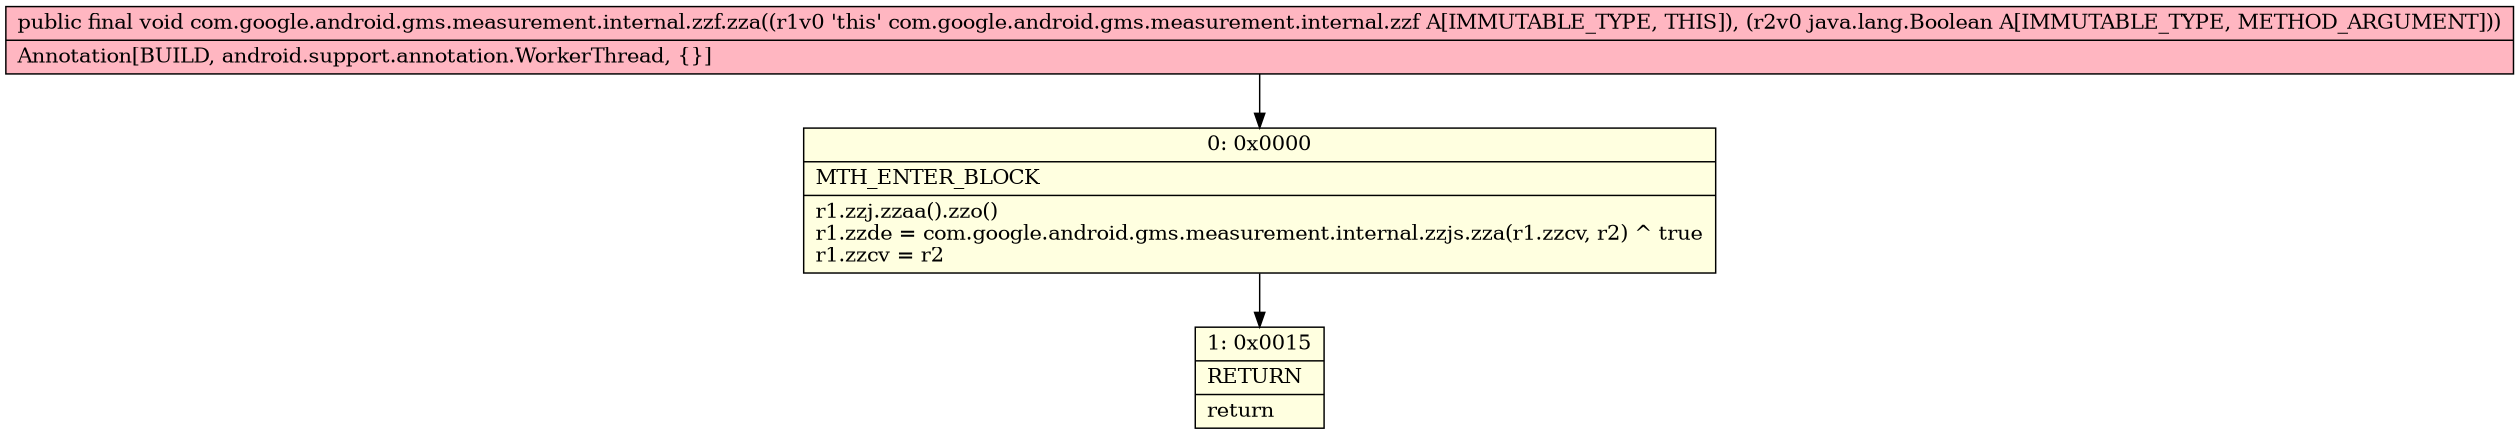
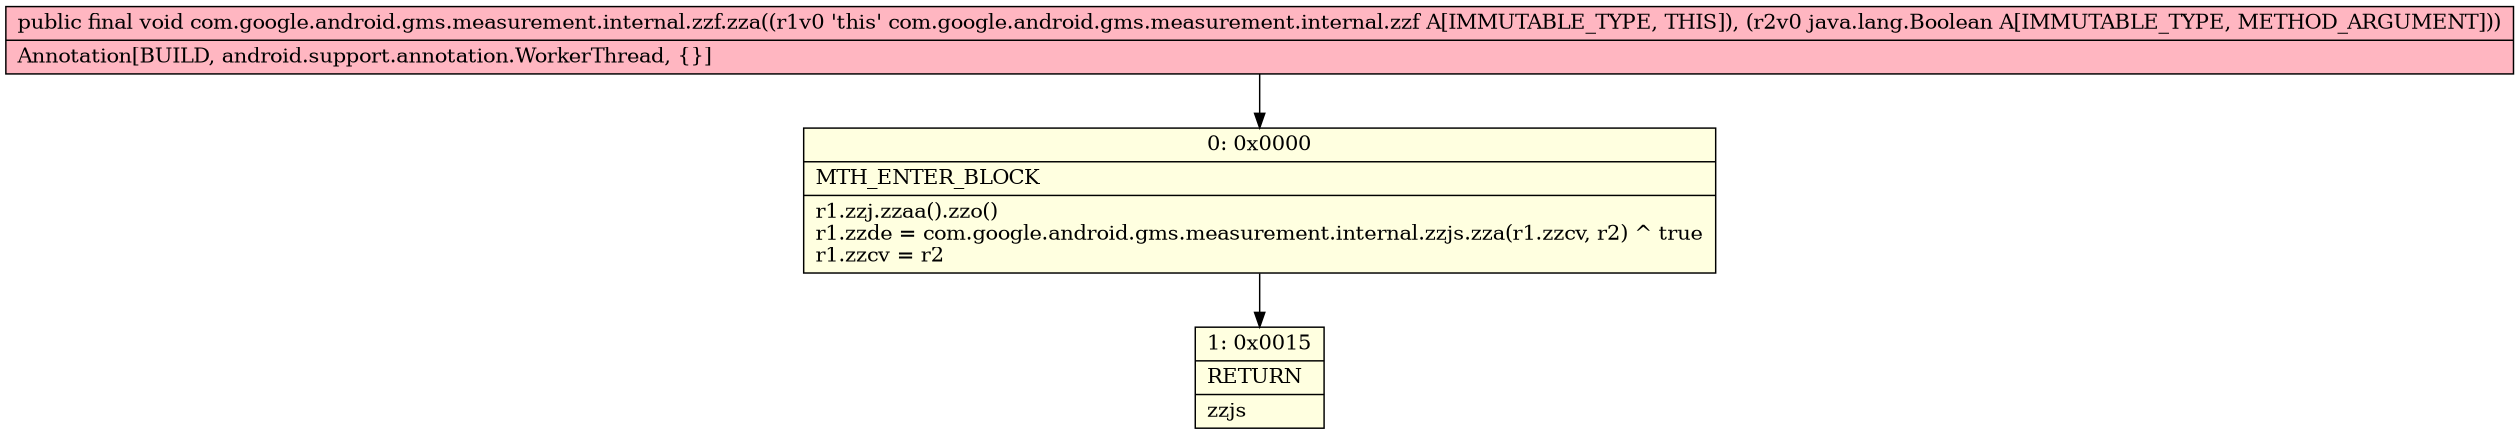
node "1: 0x0015": text "return" -> "zzjs"
